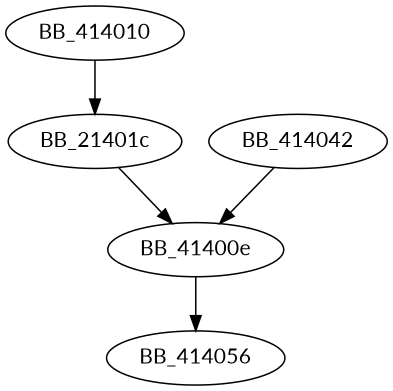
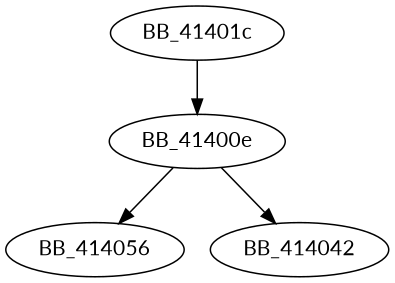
node "BB_414010": removed
node "BB_21401c": label "BB_21401c" -> "BB_41401c"
edge "BB_414042" -> "BB_41400e": reversed
